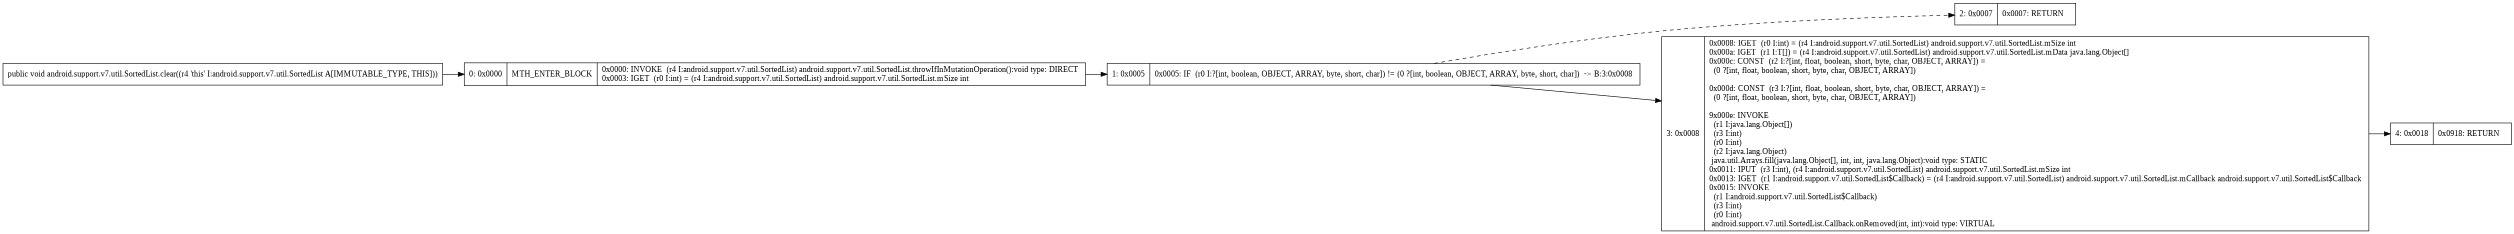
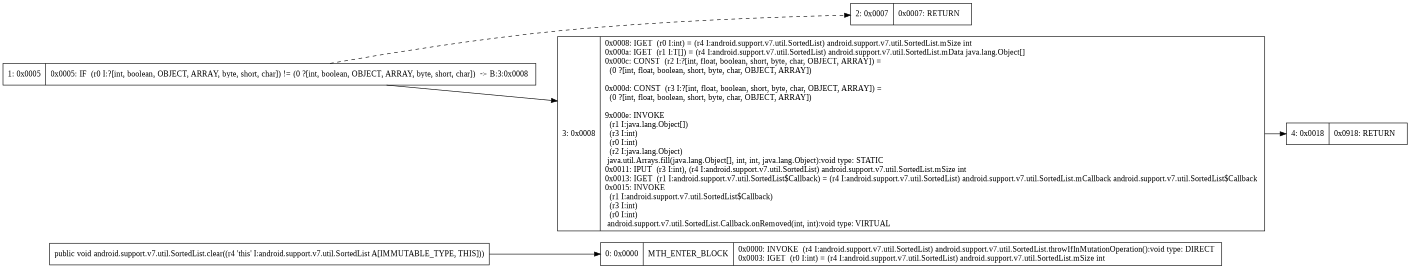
edge "0: 0x0000" -> "1: 0x0005": removed
